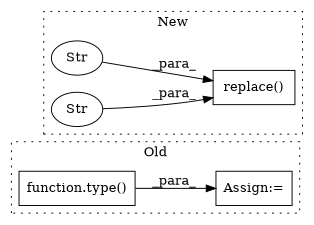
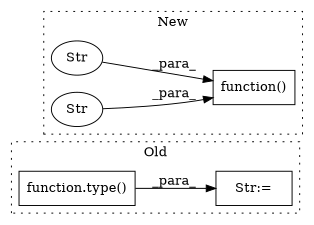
node "replace()": label "replace()" -> "function()"
node "Assign:=": label "Assign:=" -> "Str:="
